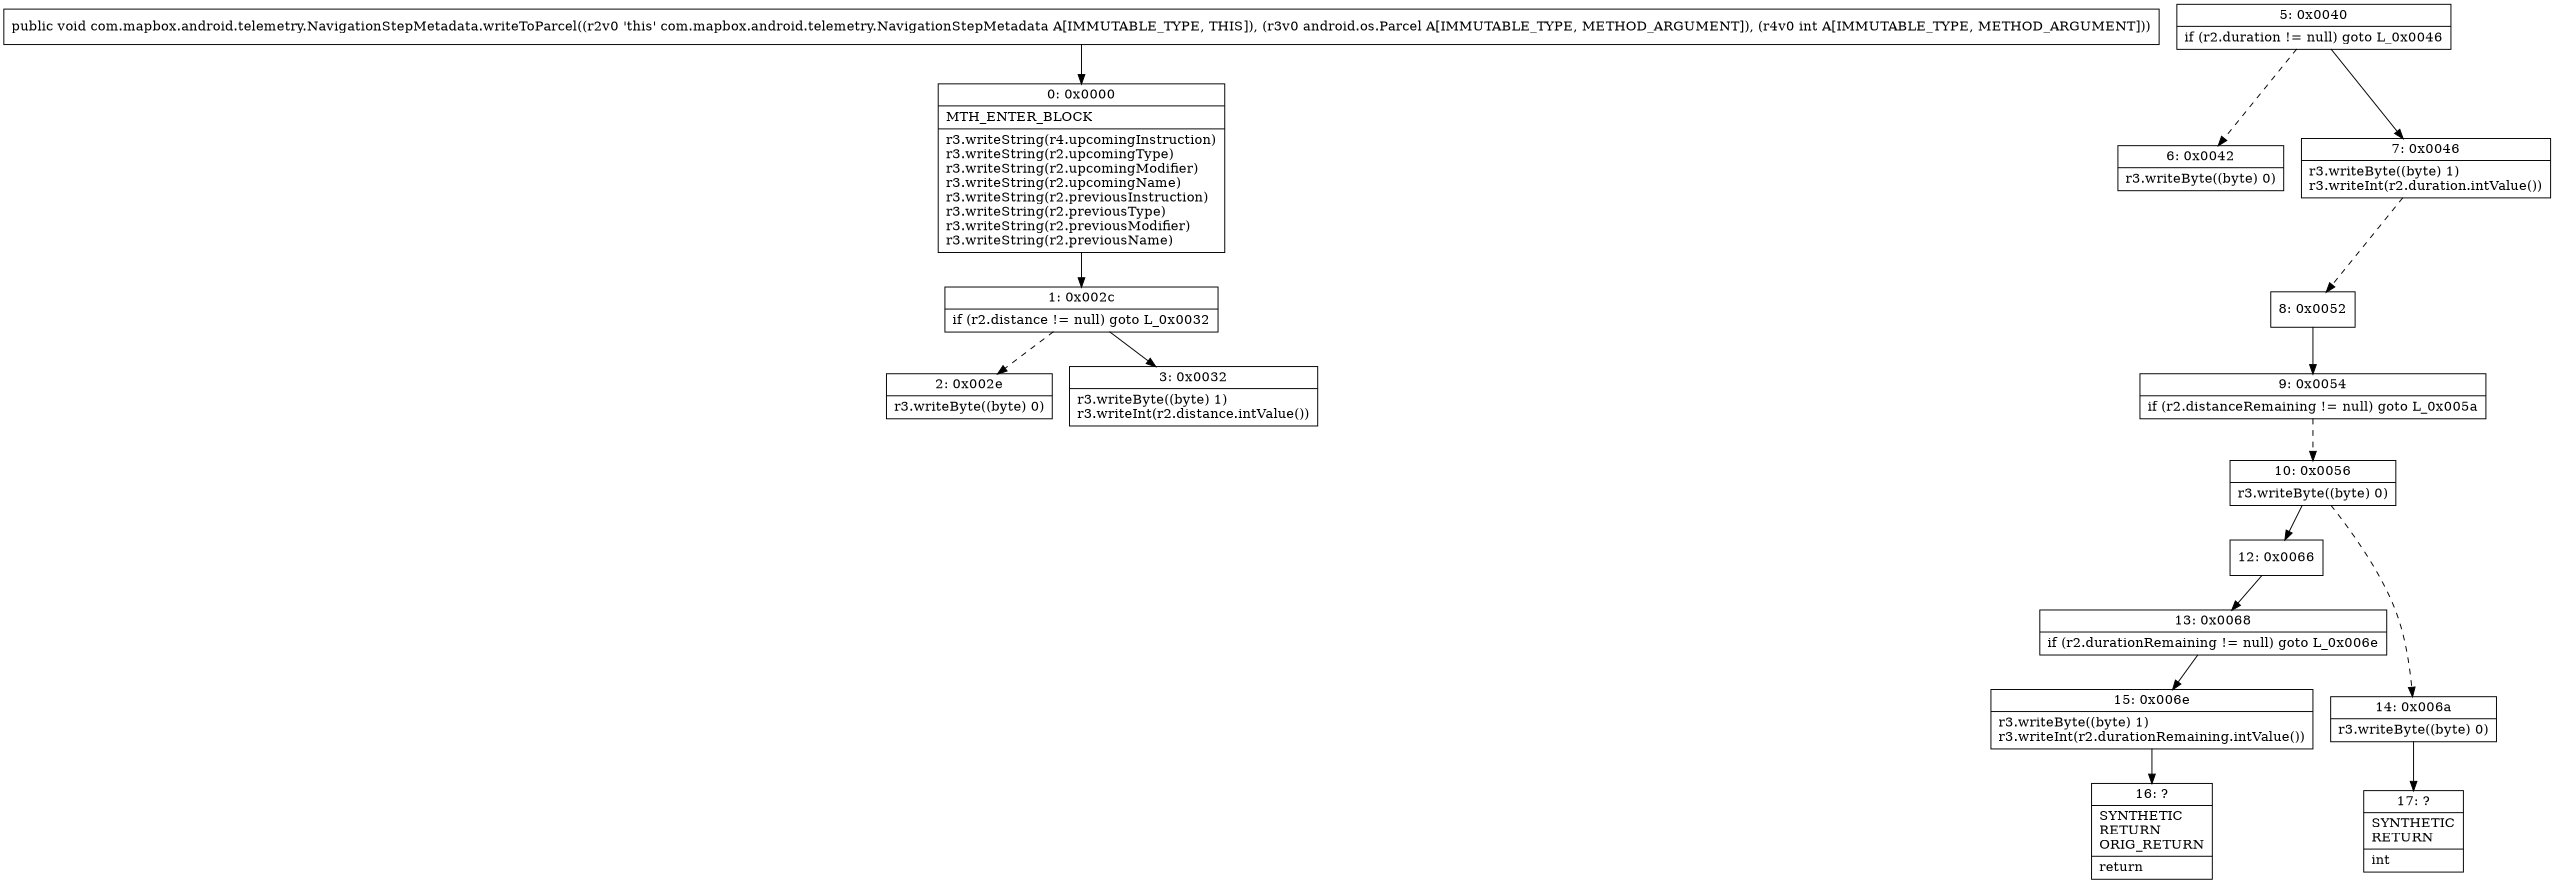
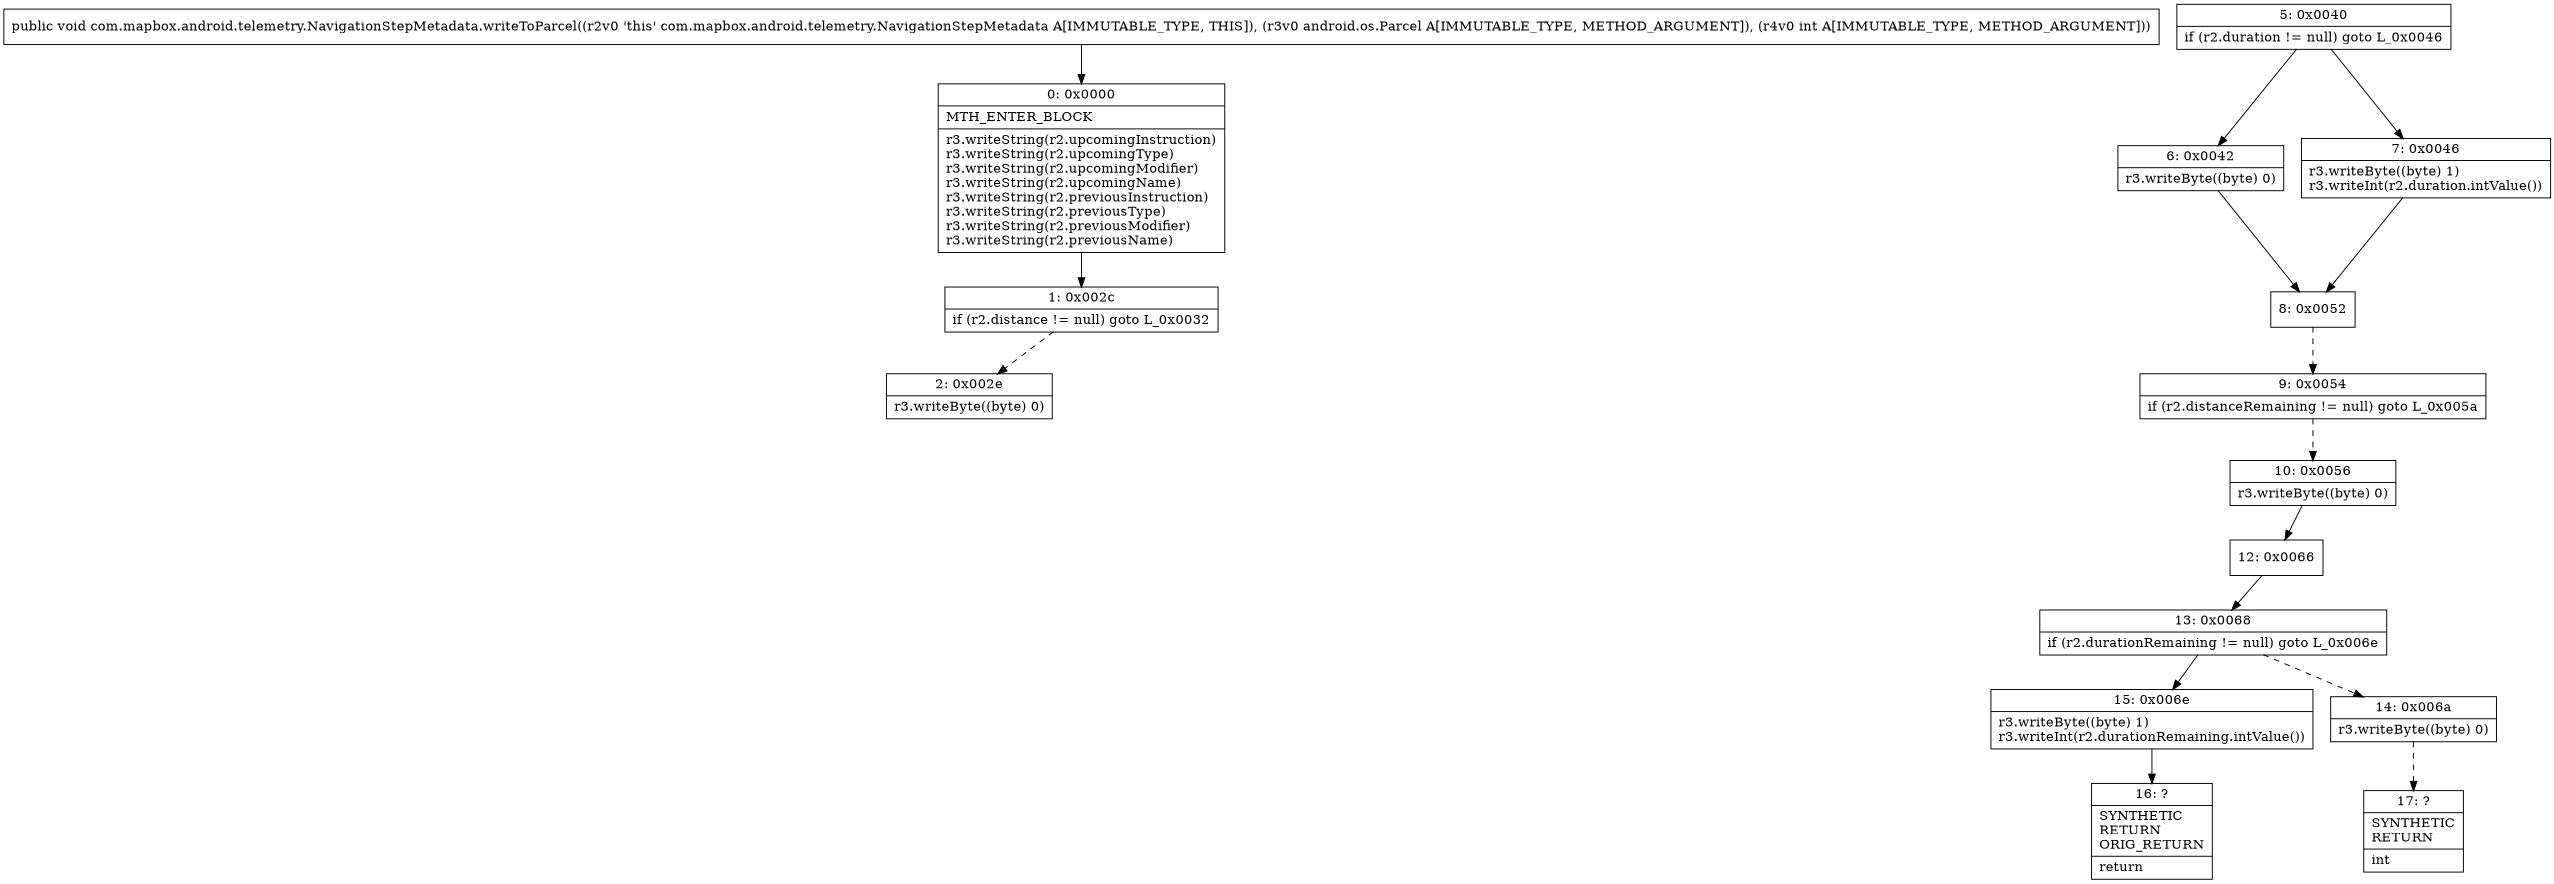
edge "5: 0x0040" -> "6: 0x0042": style dashed -> solid
node "0: 0x0000": text "r3.writeString(r4.upcomingInstruction)" -> "r3.writeString(r2.upcomingInstruction)"
edge "6: 0x0042" -> "8: 0x0052": added
edge "7: 0x0046" -> "8: 0x0052": style dashed -> solid
edge "8: 0x0052" -> "9: 0x0054": style solid -> dashed
node "3: 0x0032": removed
edge "10: 0x0056" -> "14: 0x006a": now "13: 0x0068" -> "14: 0x006a"
edge "14: 0x006a" -> "17: ?": style solid -> dashed
